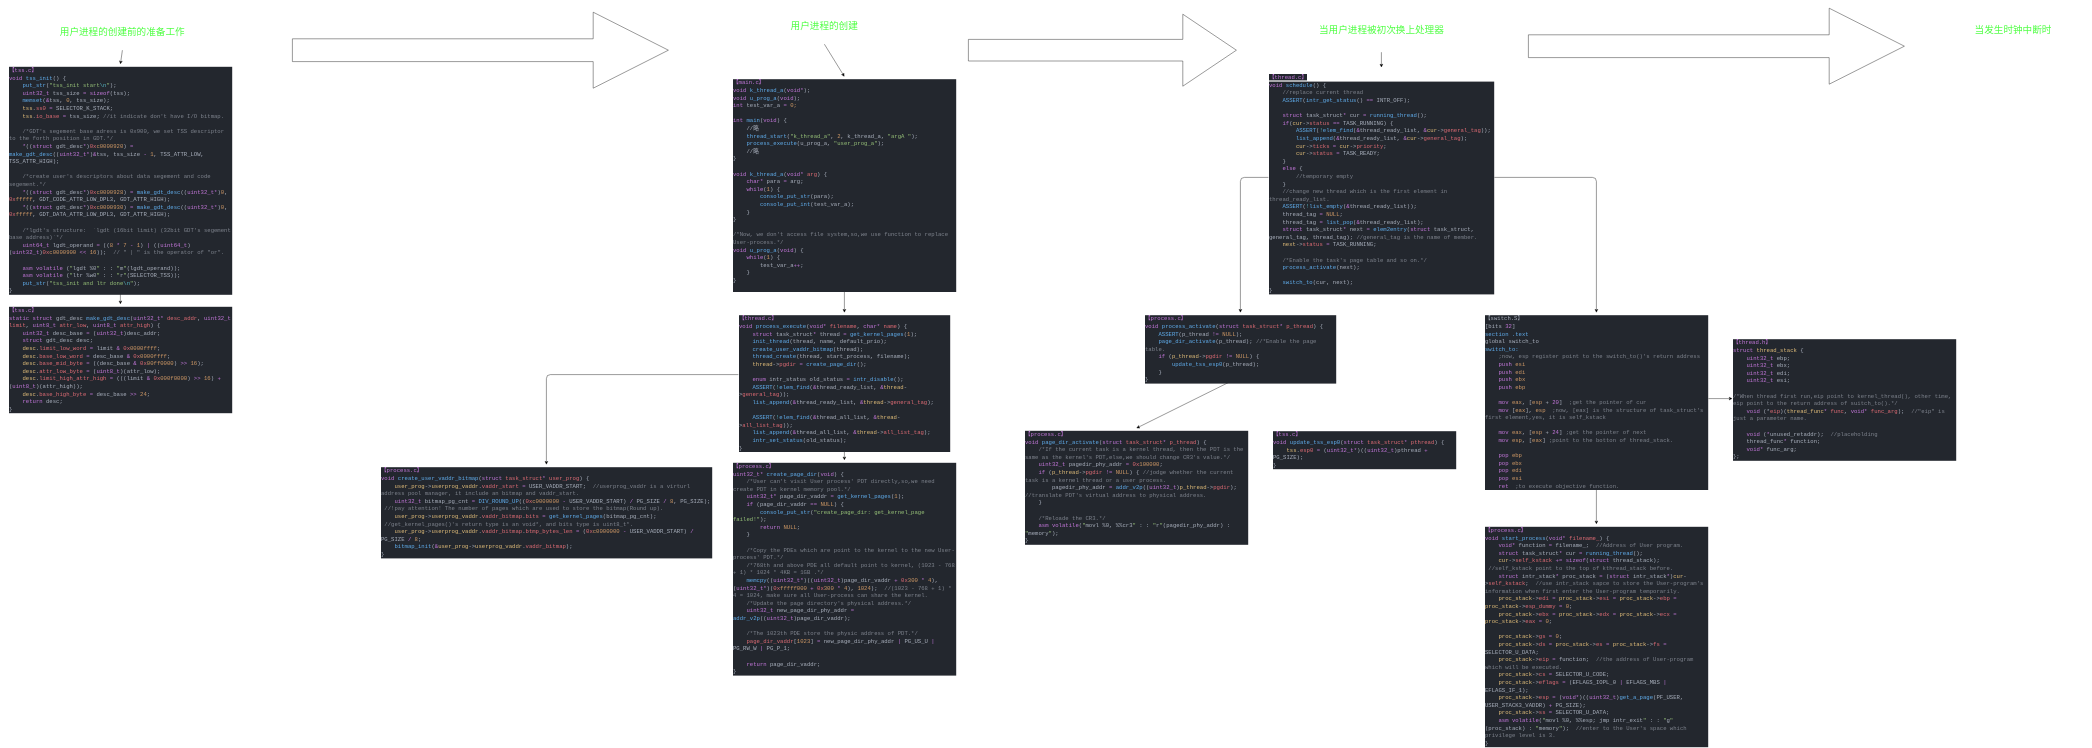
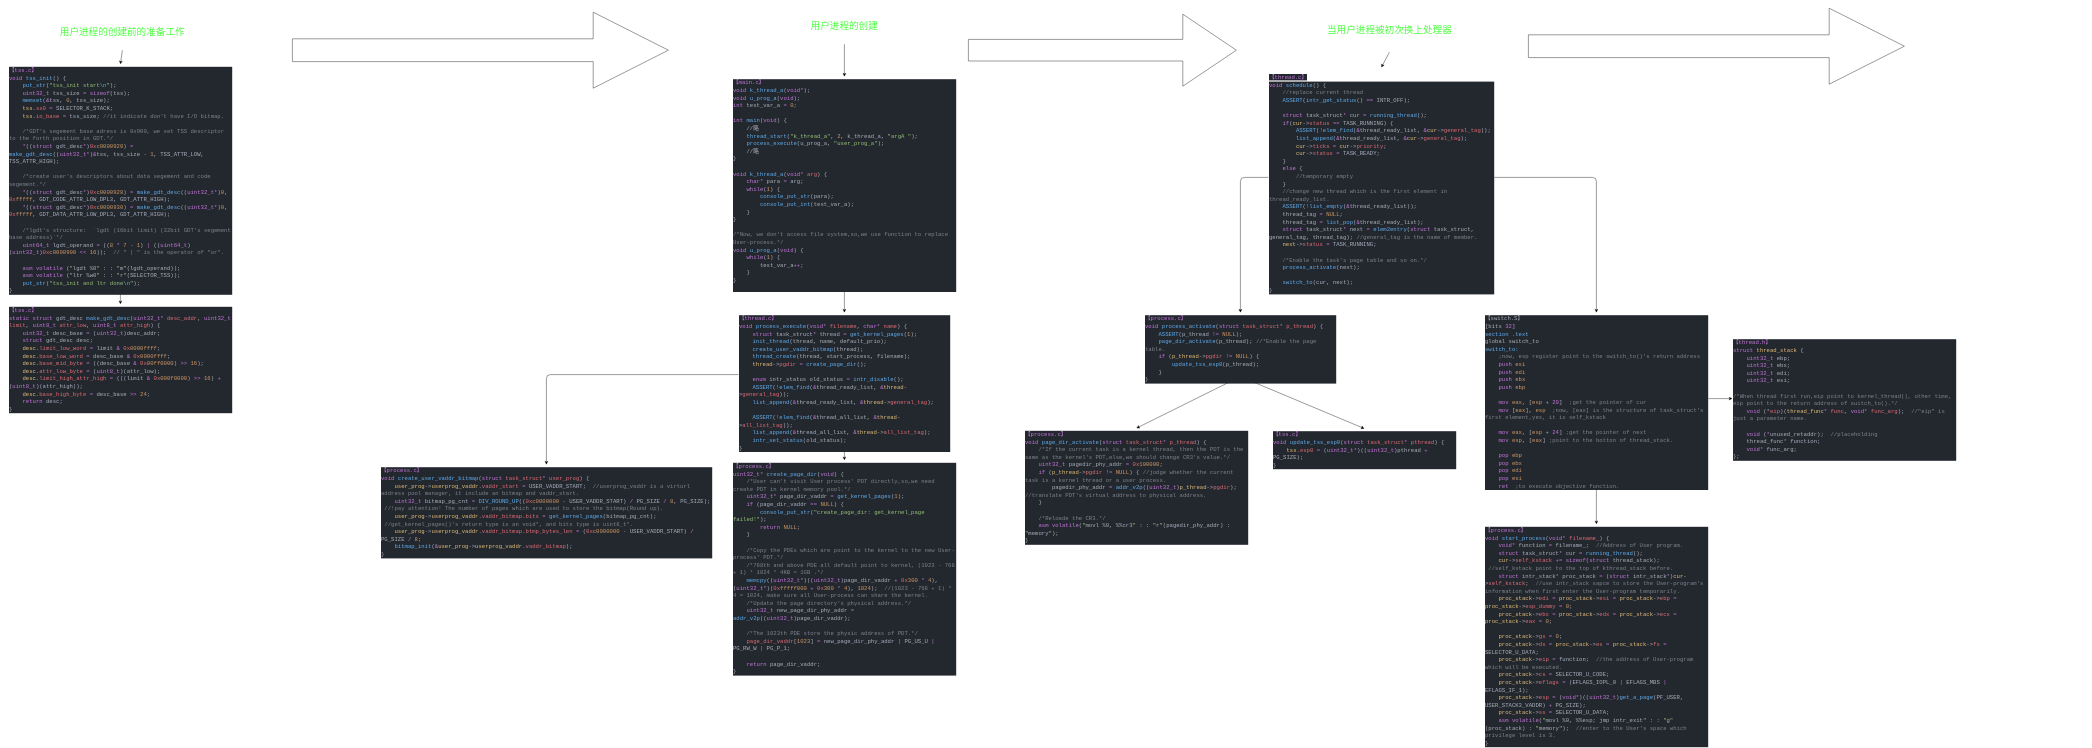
node "用户进程的创建": moved (824, 26) -> (844, 26)
node "当用户进程被初次换上处理器": moved (1381, 30) -> (1389, 30)
node "当发生时钟中断时": removed
edge "【process.c】 void process_activate(struct task_struct* p_thread) { ASSERT(p_thread != NULL); page_dir_activate(p_thread); //*Enable the page table. if (p_thread->pgdir != NULL) { update_tss_esp0(p_thread); } }" -> "【tss.c】 void update_tss_esp0(struct task_struct* pthread) { tss.esp0 = (uint32_t*)((uint32_t)pthread + PG_SIZE); }": added
